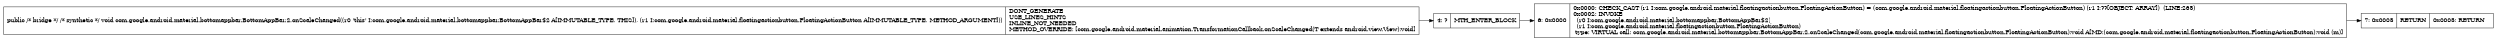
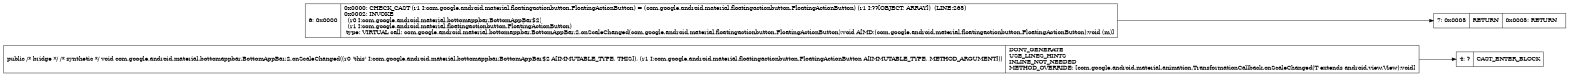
node "4: ?": text "MTH_ENTER_BLOCK" -> "CAST_ENTER_BLOCK"
edge "4: ?" -> "6: 0x0000": removed
